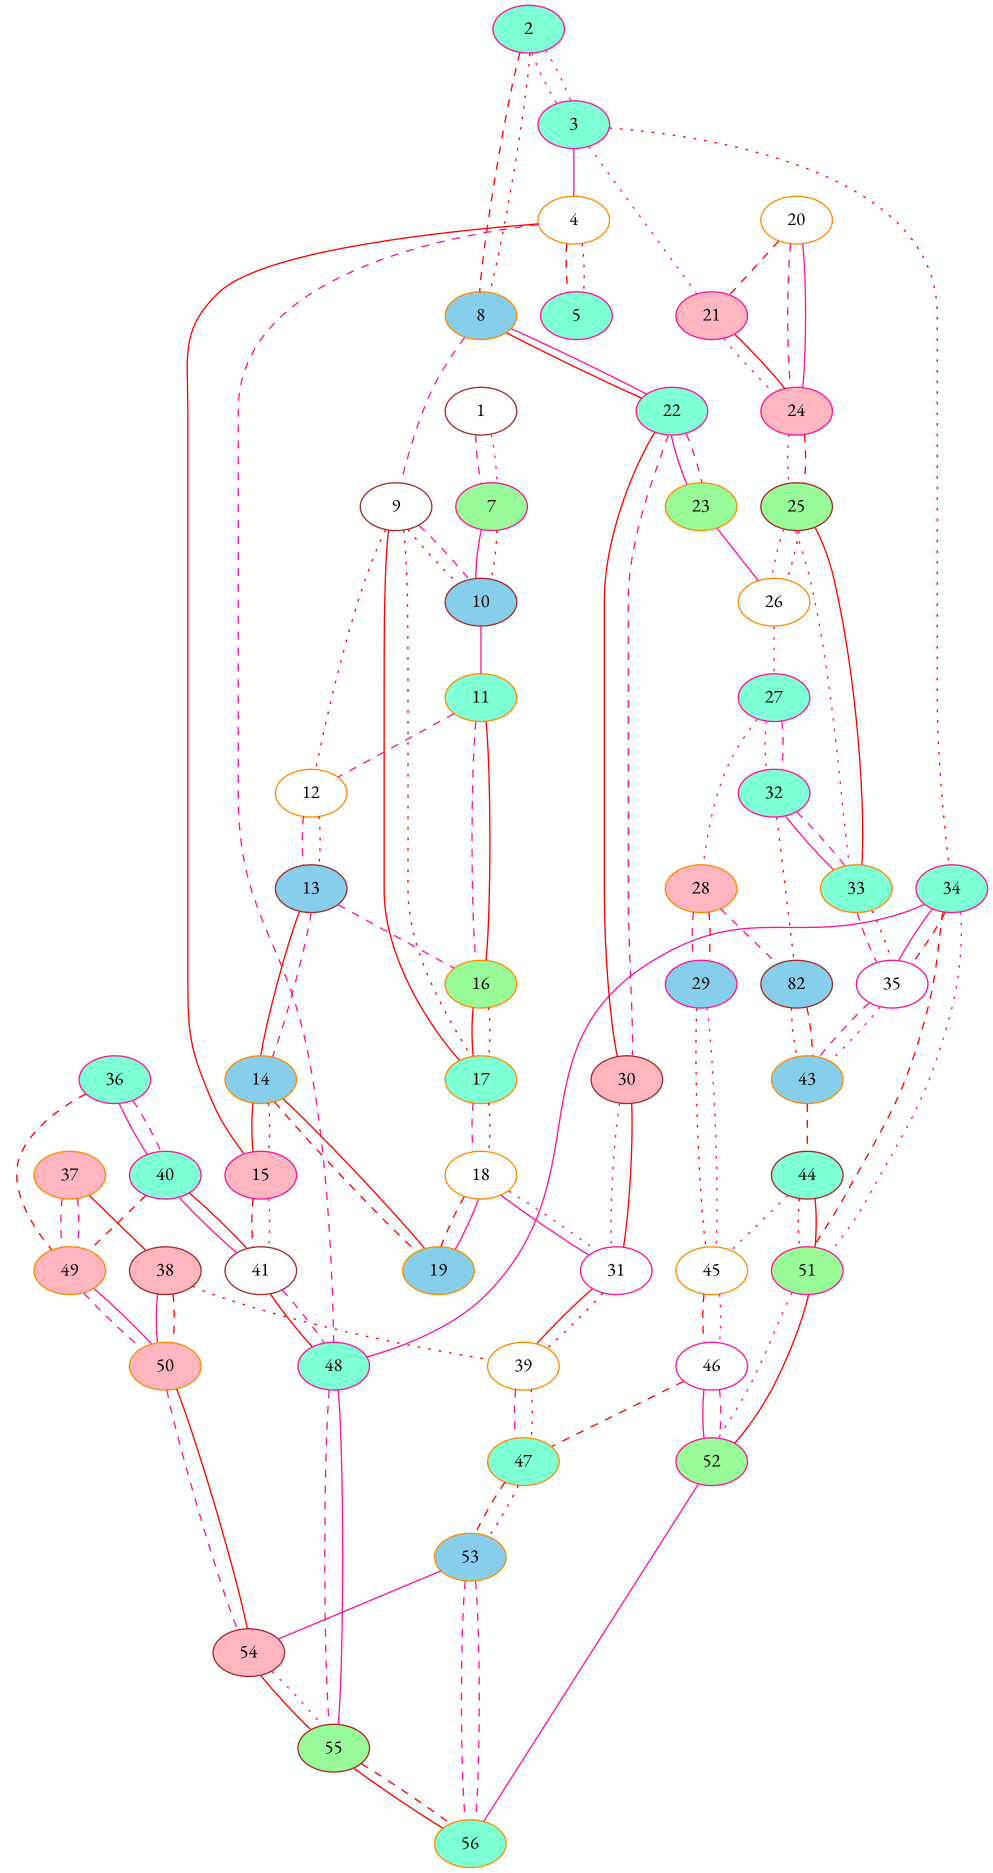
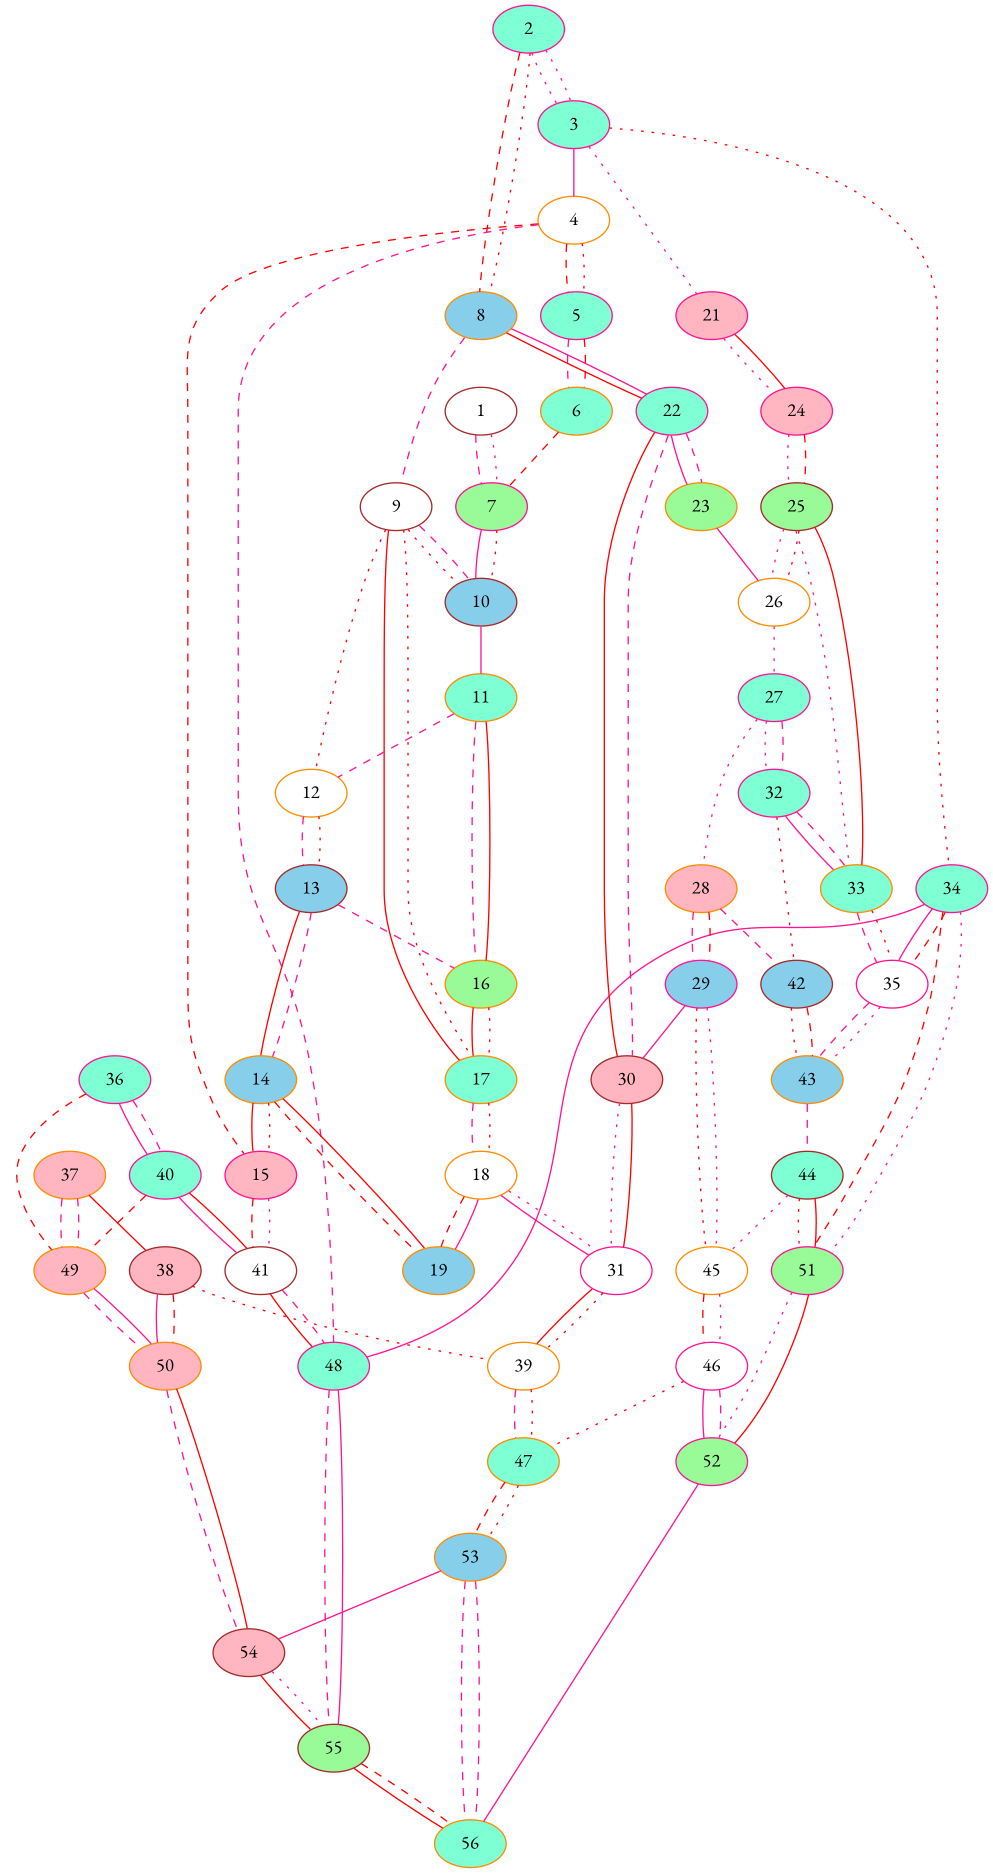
node "20": removed
node "6": added
edge "4" -- "15": style solid -> dashed
node "82": label "82" -> "42"
edge "29" -- "30": added
edge "43" -- "44": color red -> deeppink
edge "46" -- "47": style dashed -> dotted
